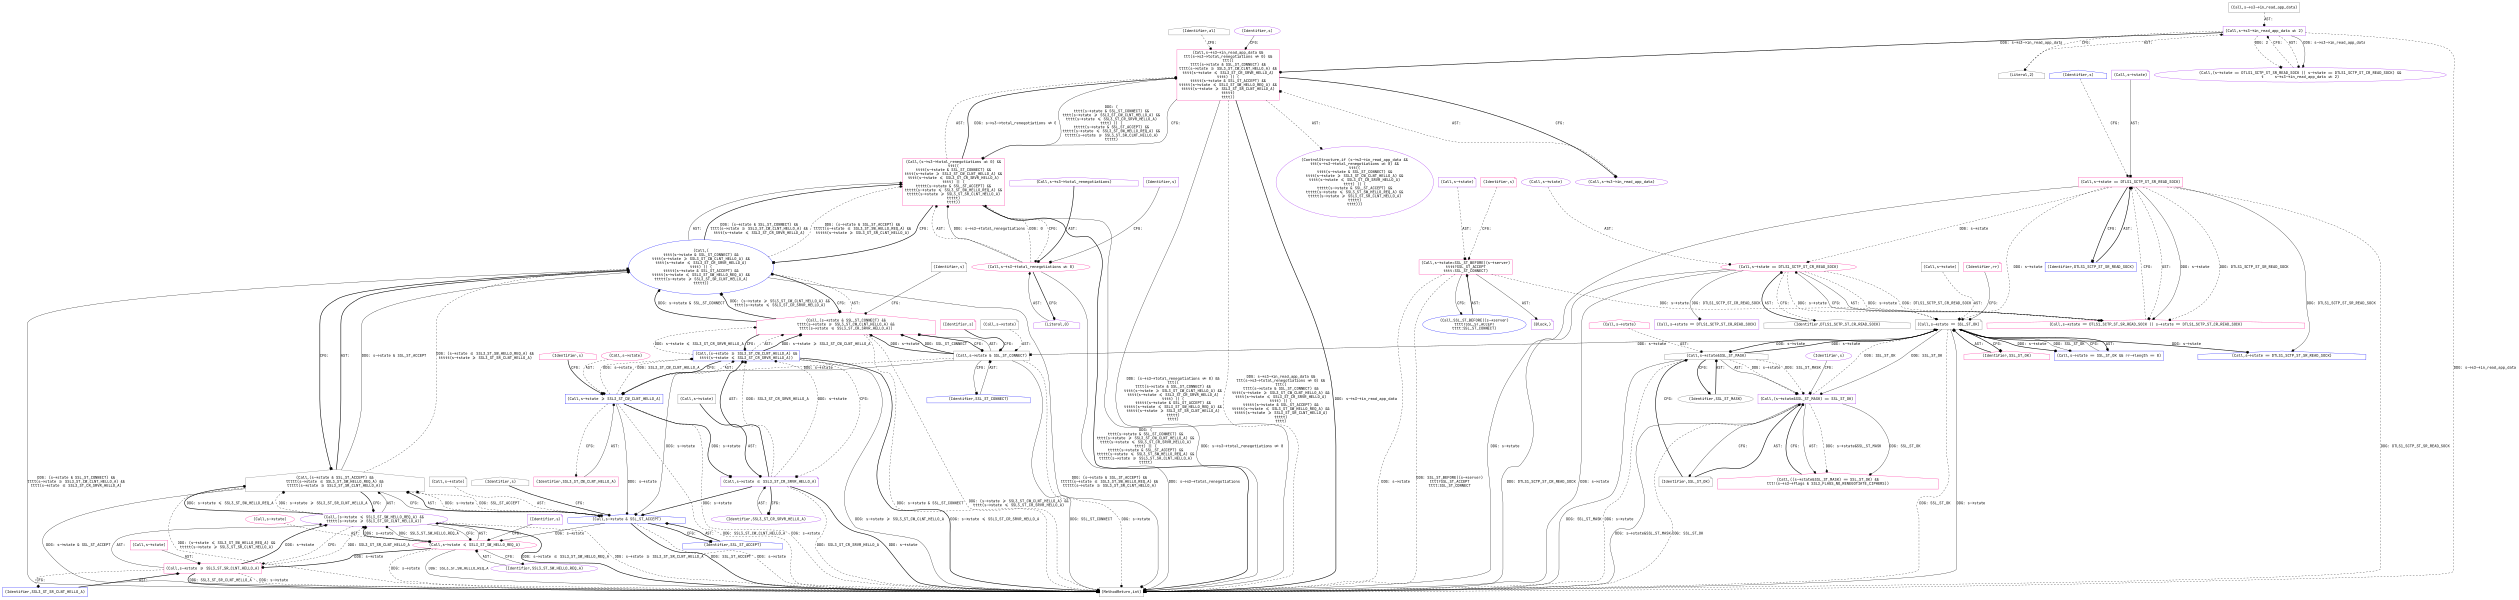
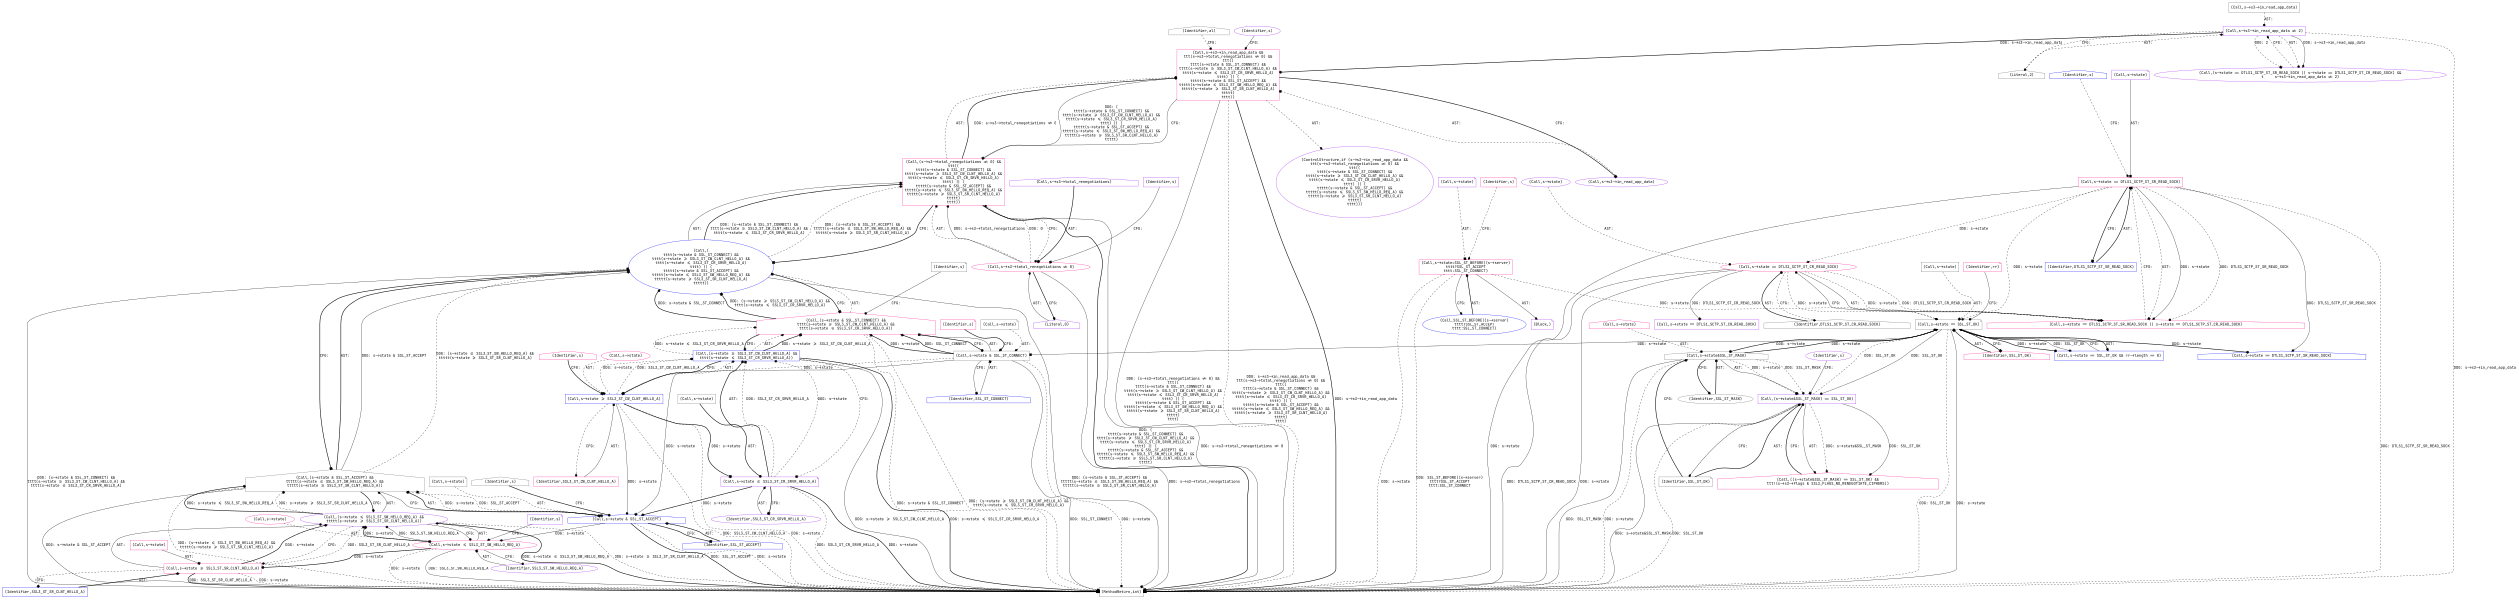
edge "(Call,s->s3->total_renegotiations)" -> "(Call,s->s3->total_renegotiations != 0)": arrowhead dot -> box
